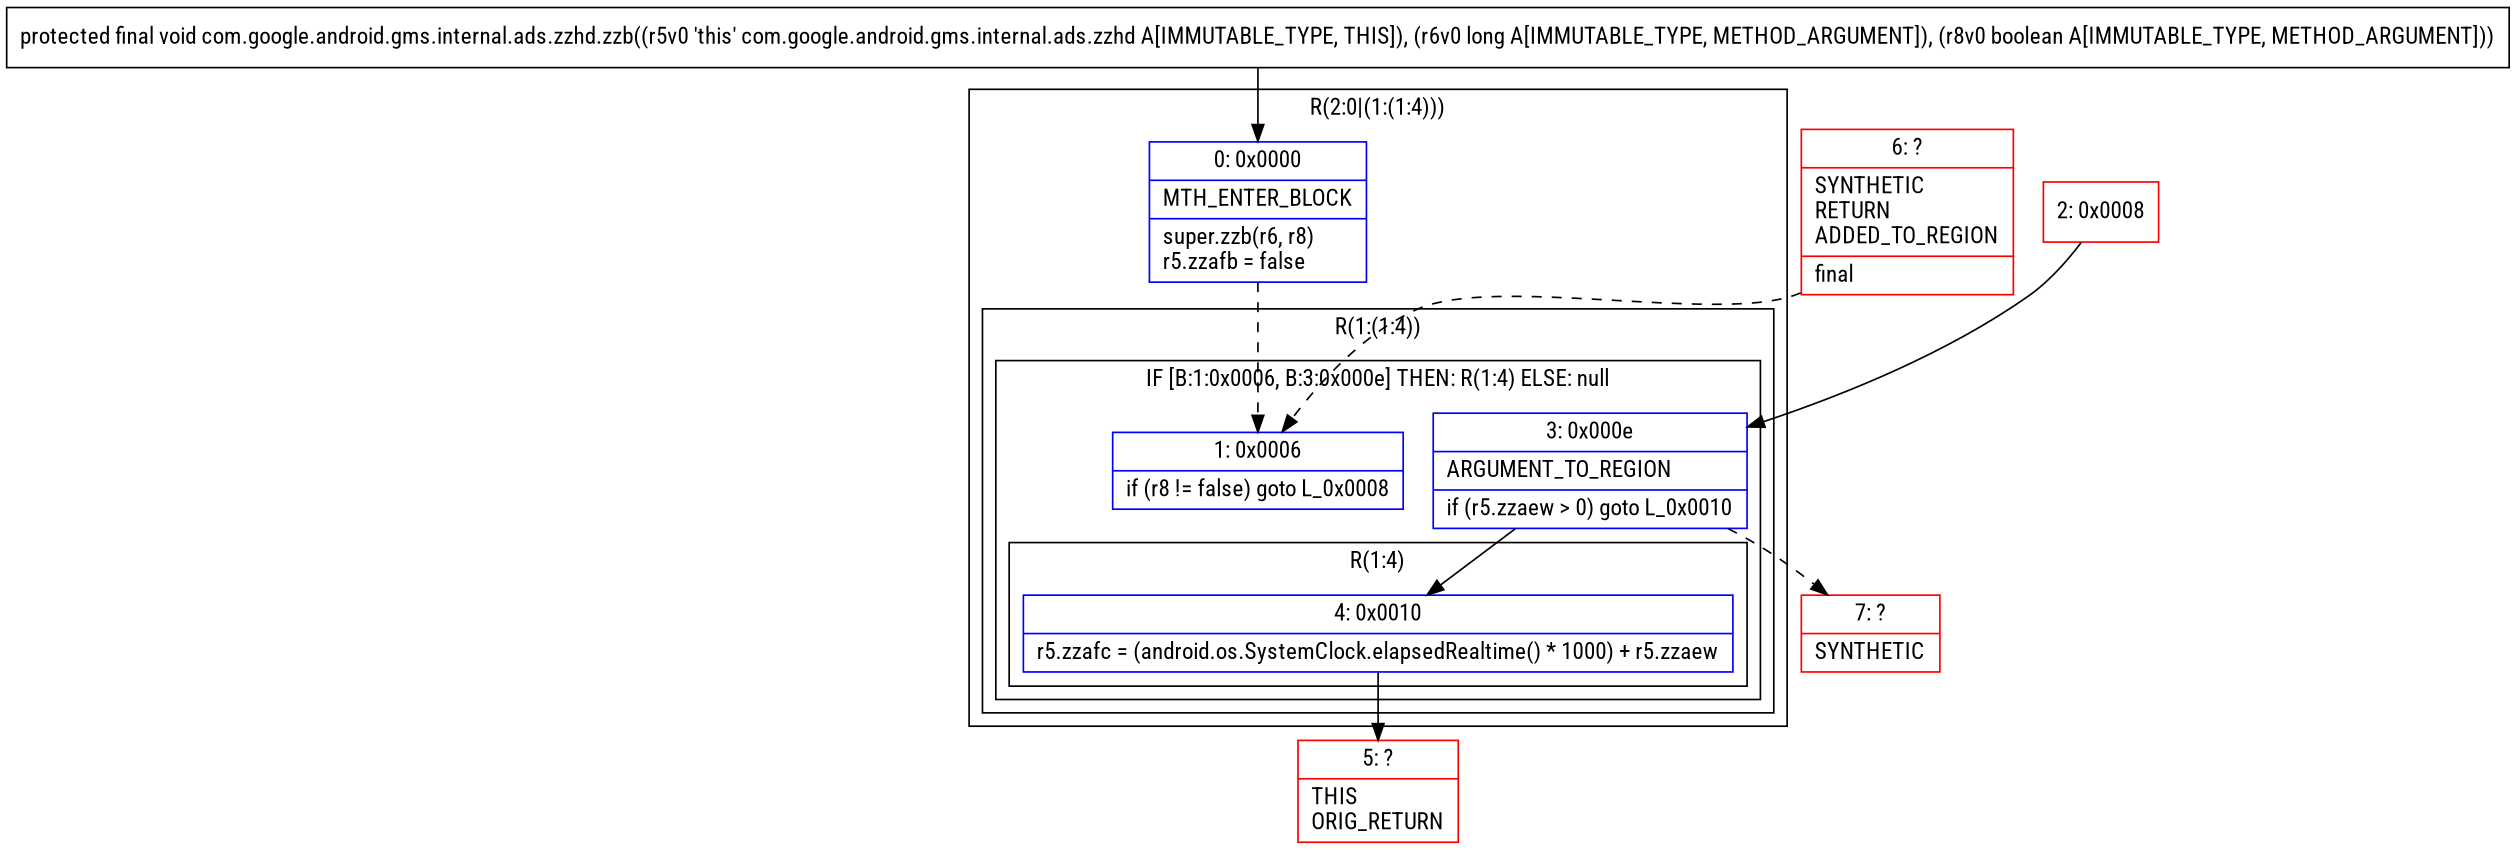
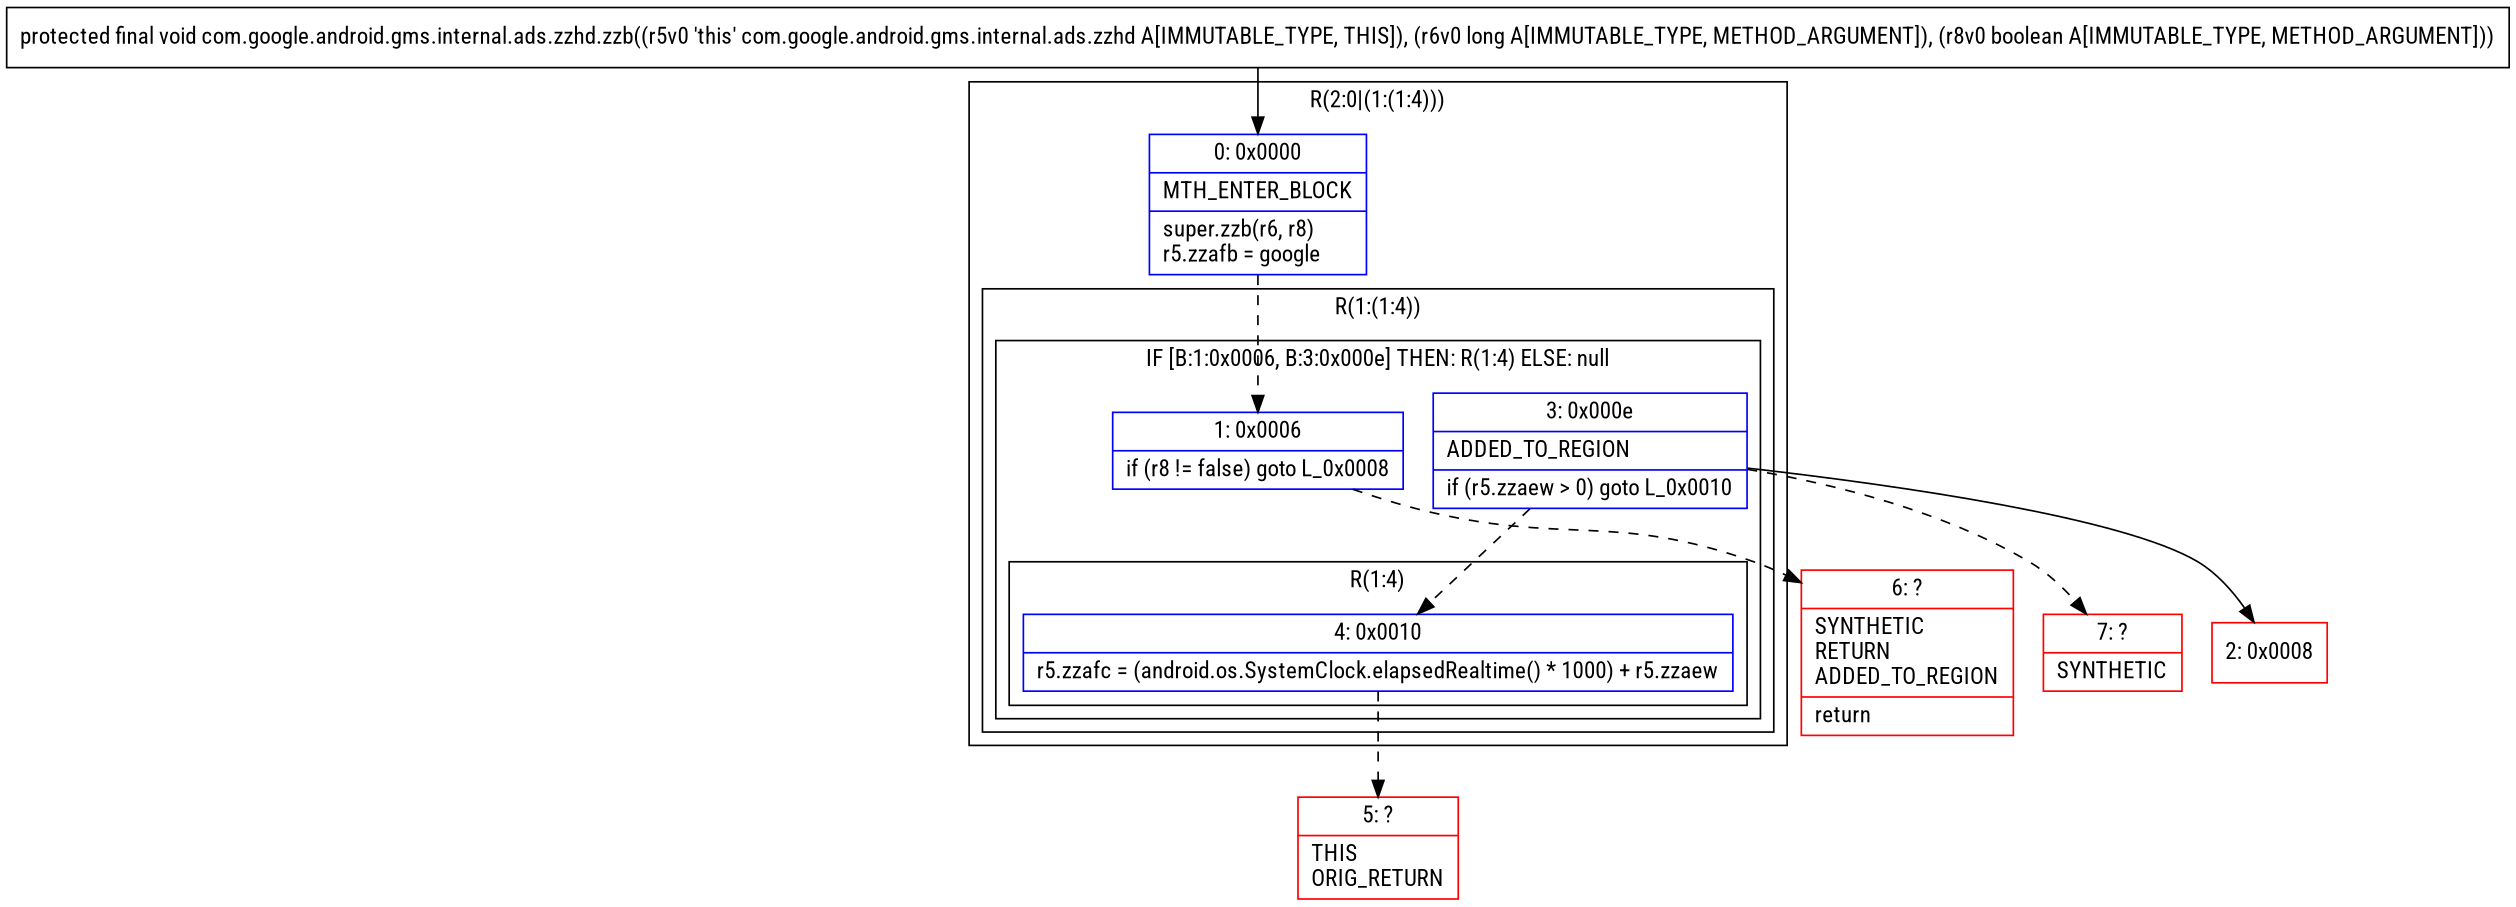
node "0: 0x0000": text "r5.zzafb = false" -> "r5.zzafb = google"
node "6: ?": text "final" -> "return"
edge "6: ?" -> "1: 0x0006": reversed
edge "2: 0x0008" -> "3: 0x000e": reversed
node "3: 0x000e": text "ARGUMENT_TO_REGION" -> "ADDED_TO_REGION"
edge "3: 0x000e" -> "4: 0x0010": style solid -> dashed
edge "4: 0x0010" -> "5: ?": style solid -> dashed
